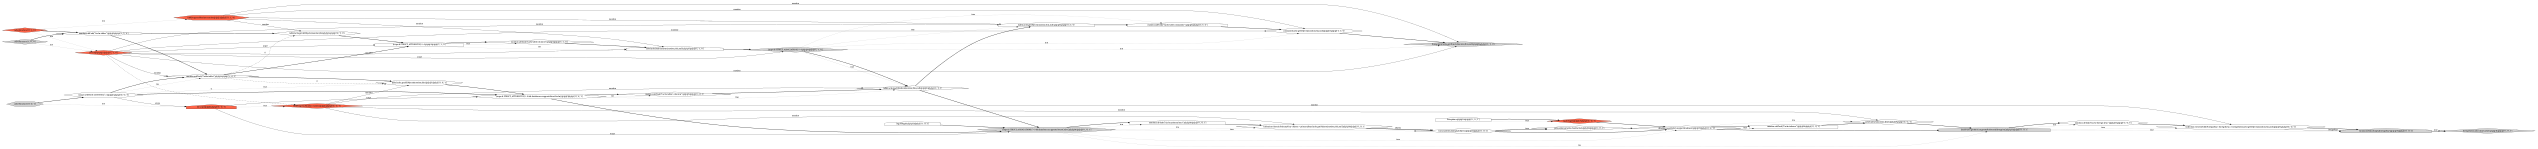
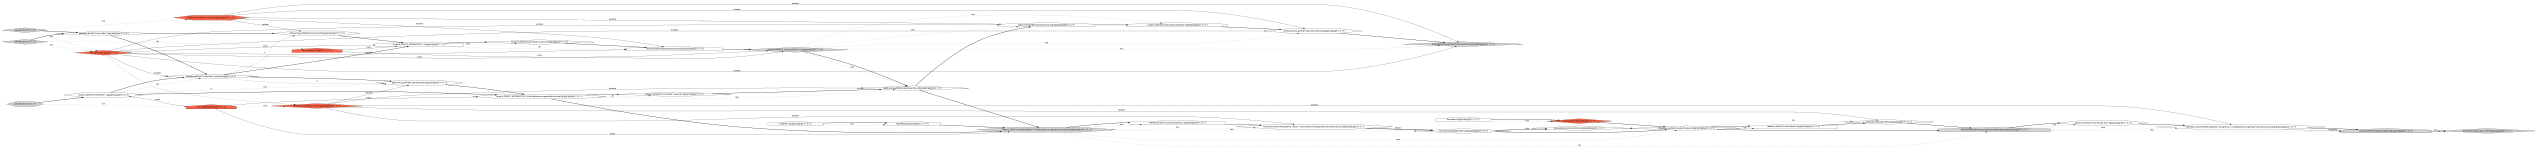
node "cacheStructure['0', '1', '0']": fillcolor tomato -> lightgray
node "int scope@@@2@@@['1', '0', '0']": added
edge "(scope & STRUCT_ENTITIES) != 0@@@3@@@['0', '0', '1']" -> "int scope@@@2@@@['0', '0', '1']": reversed
node "Exception e@@@12@@@['0', '0', '1']": added
